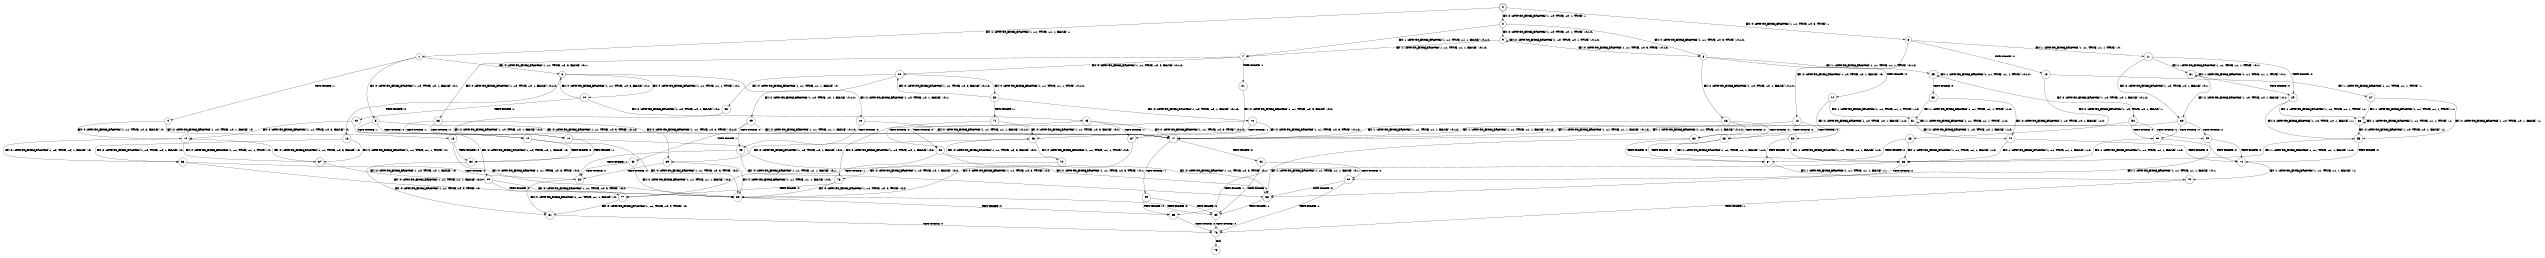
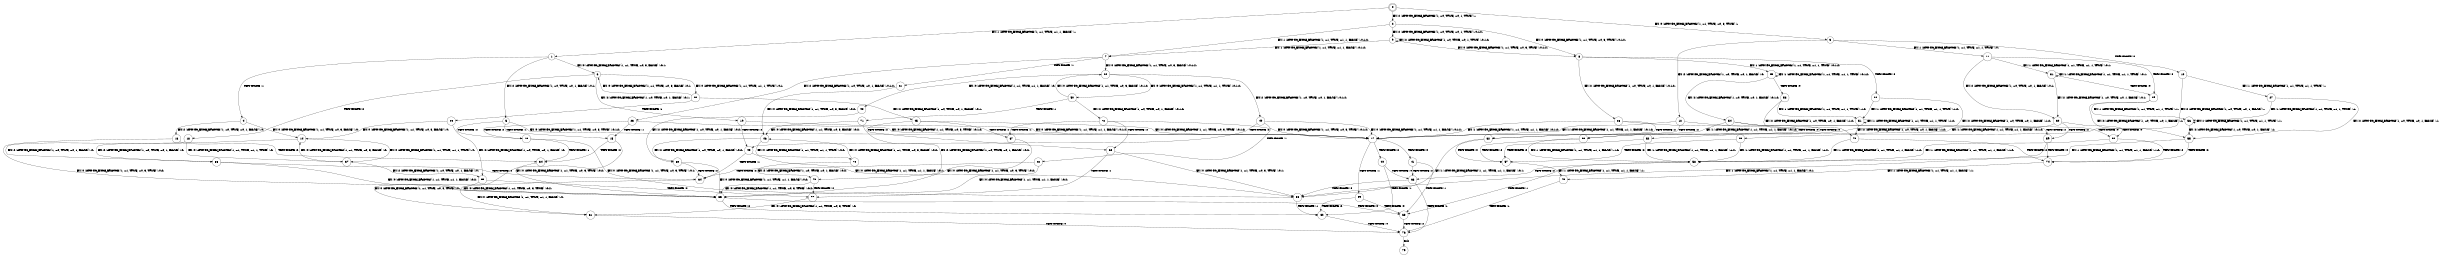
node "41": added
